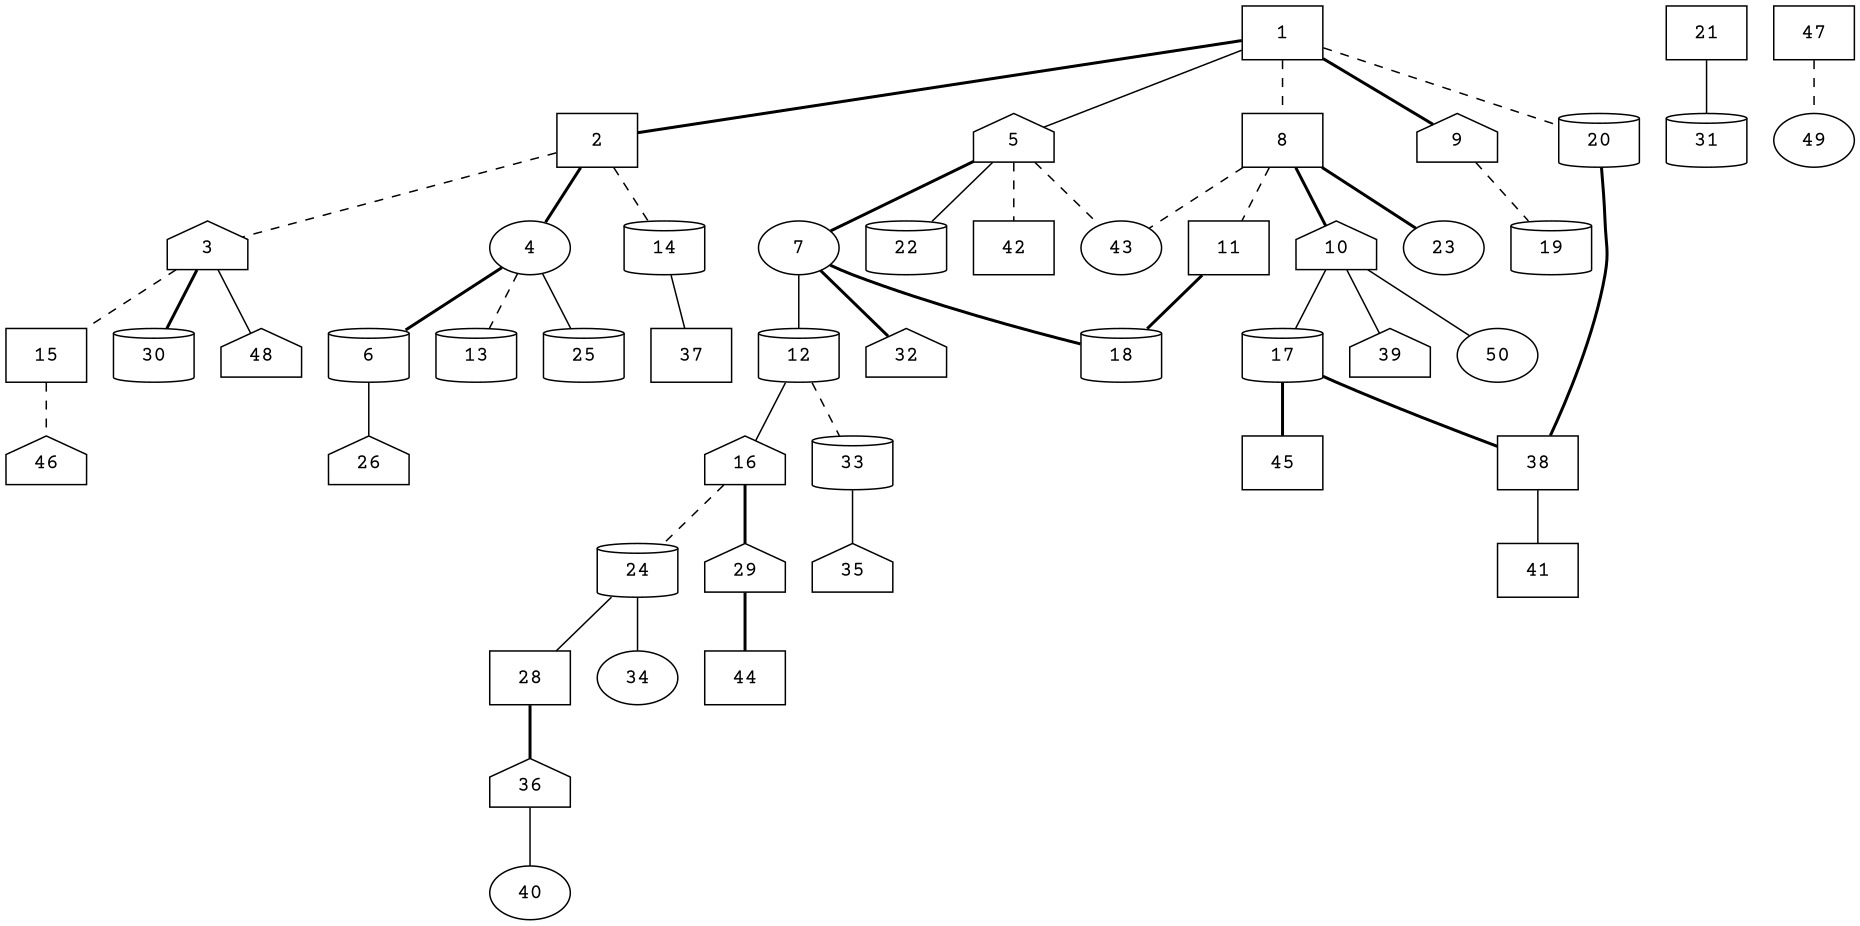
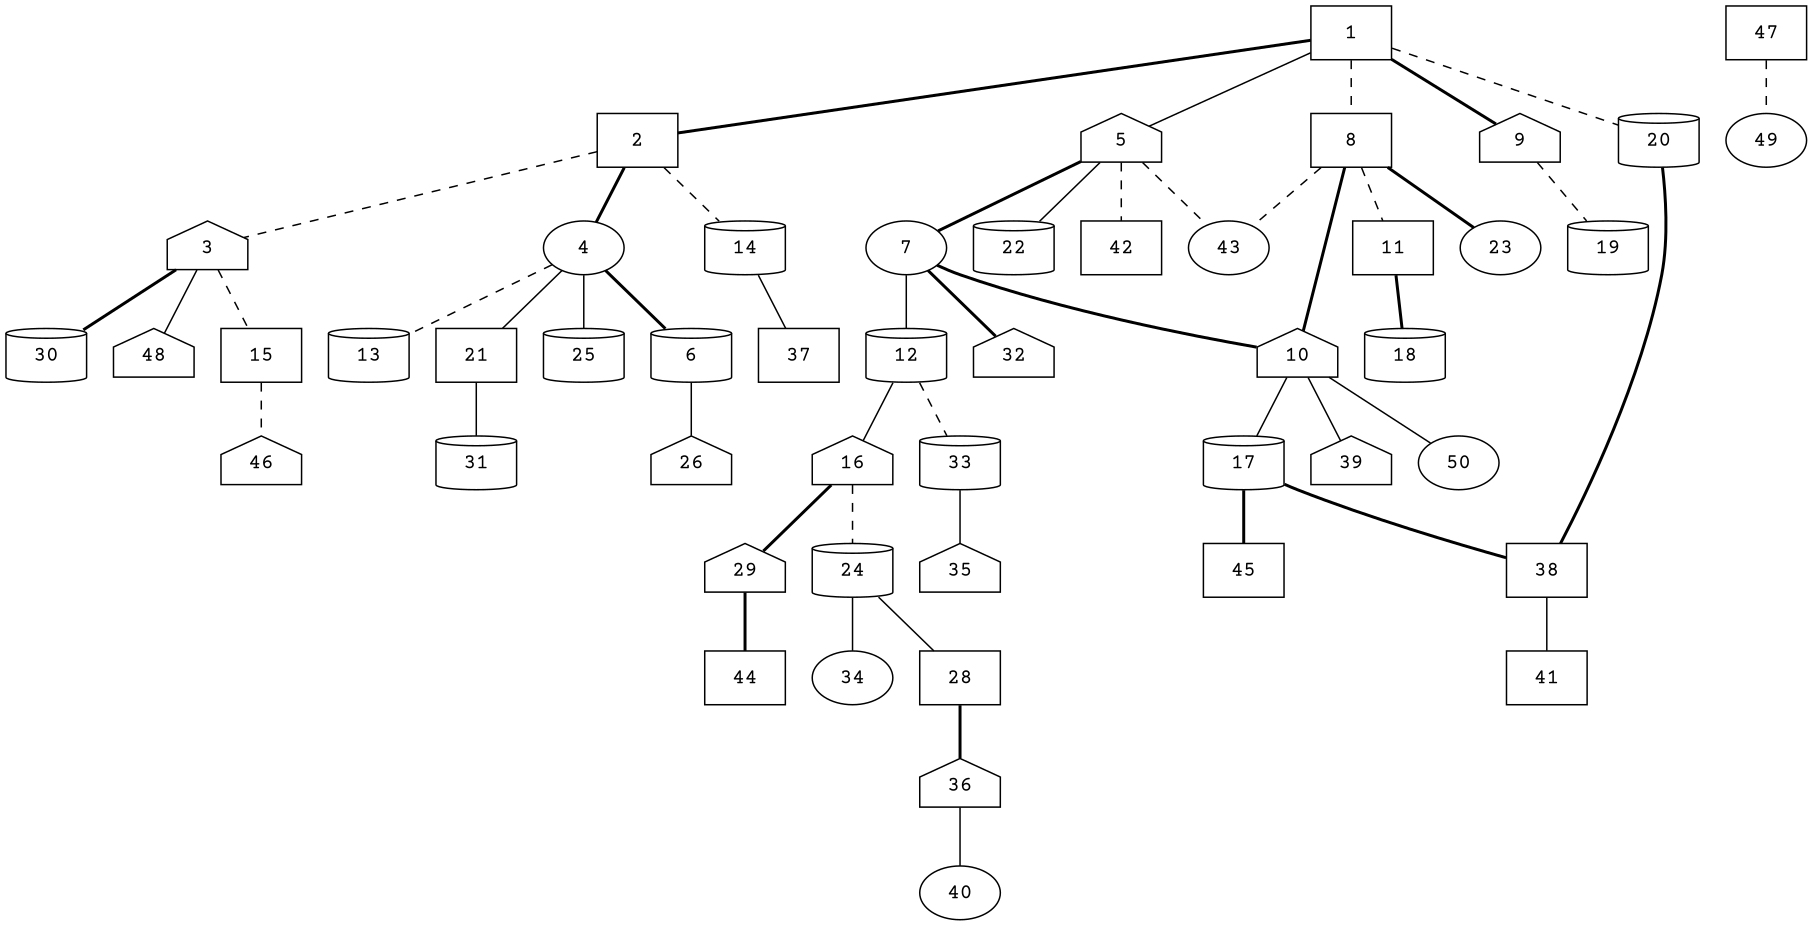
edge "4" -- "21": added
edge "7" -- "18": now "7" -- "10"
